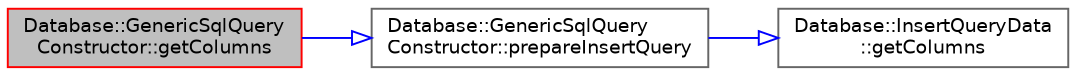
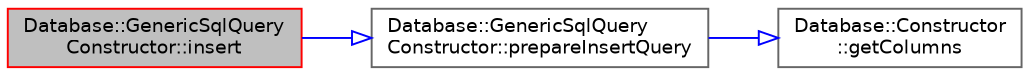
node "Database::GenericSqlQuery Constructor::getColumns": label "Database::GenericSqlQuery Constructor::getColumns" -> "Database::GenericSqlQuery Constructor::insert"
node "Database::InsertQueryData ::getColumns": label "Database::InsertQueryData ::getColumns" -> "Database::Constructor ::getColumns"
